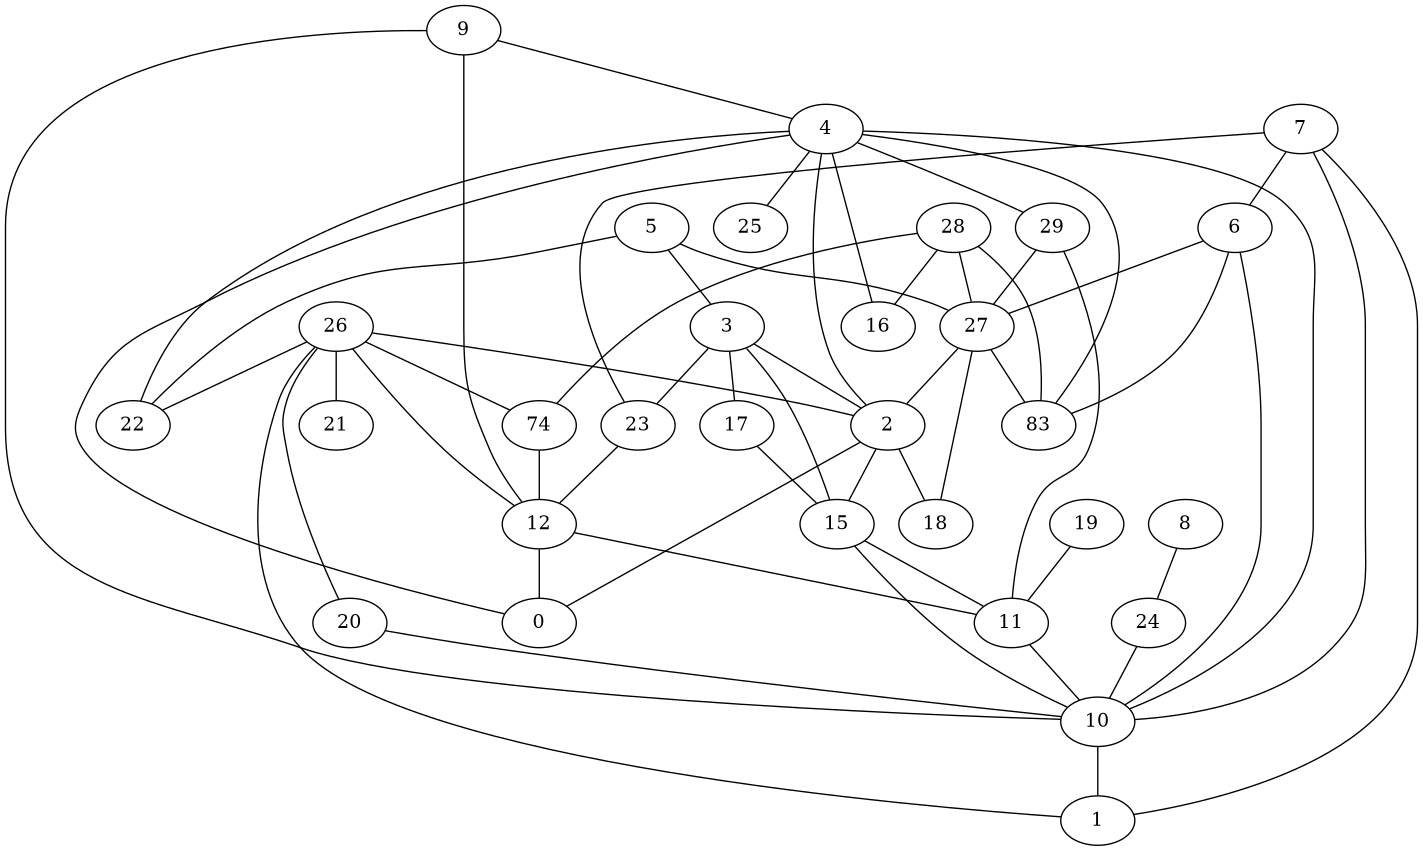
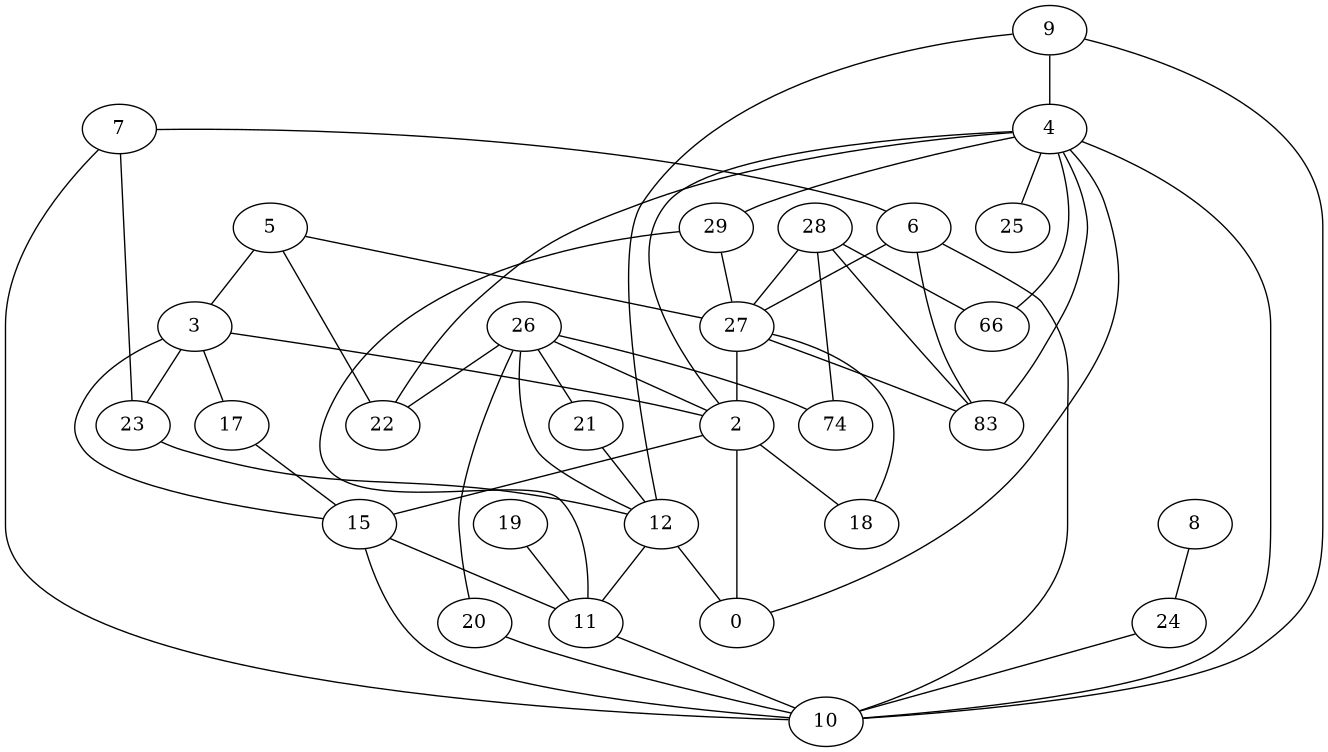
node "16": label "16" -> "66"
edge "74" -- "12": now "21" -- "12"
node "1": removed
